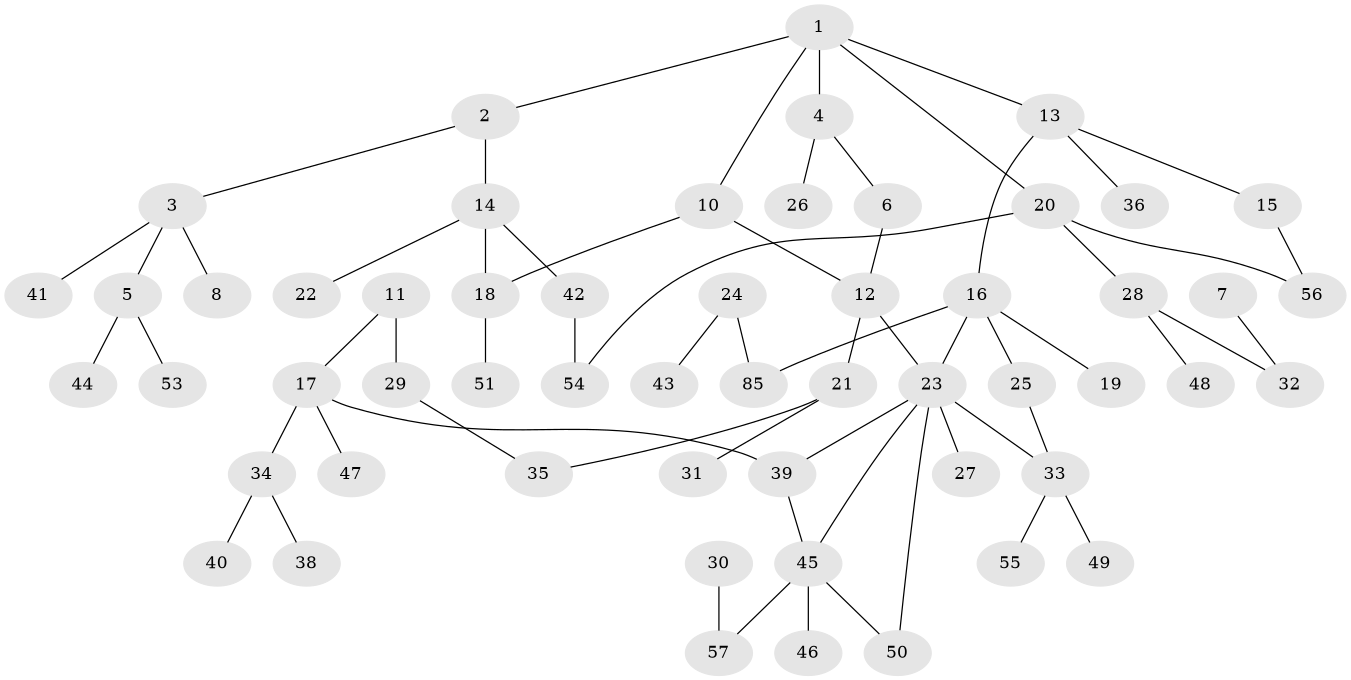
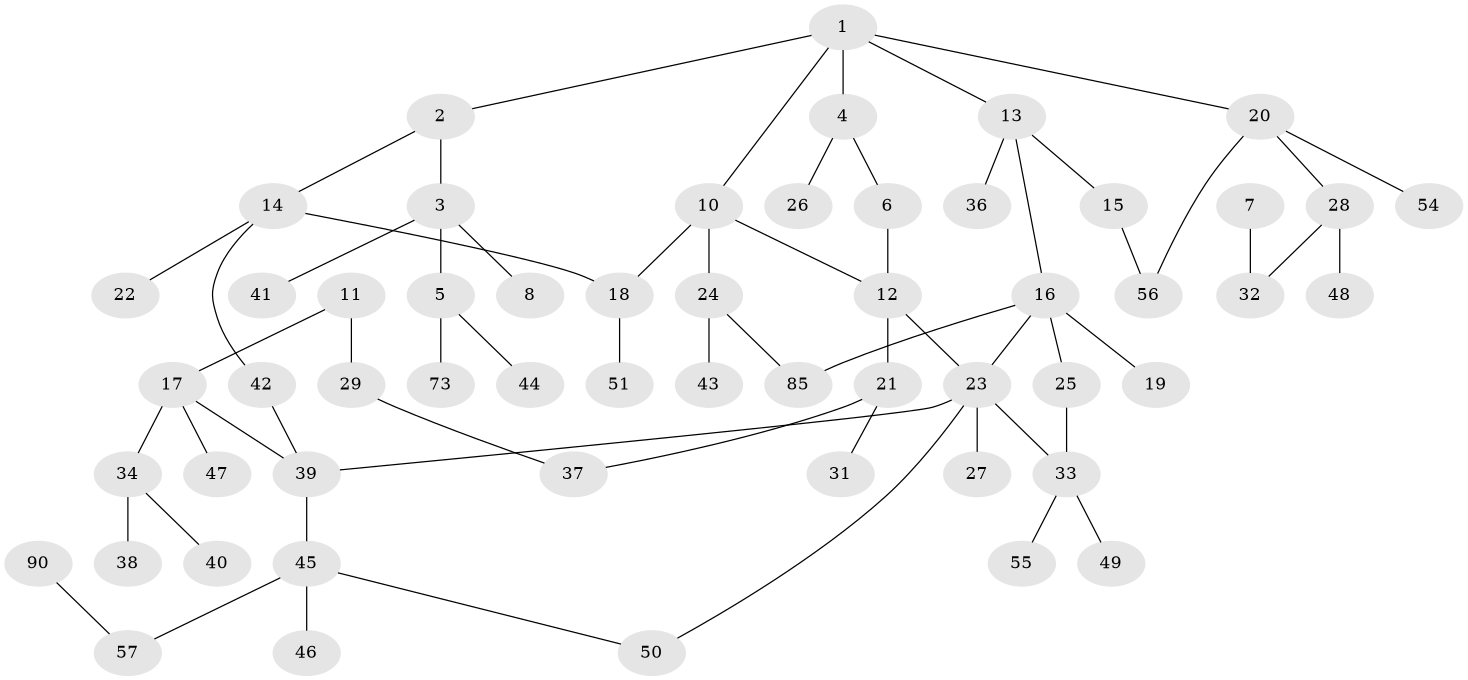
edge "10" -- "24": added
edge "42" -- "54": now "42" -- "39"
node "53": label "53" -> "73"
edge "23" -- "45": removed
node "35": label "35" -> "37"
node "30": label "30" -> "90"
